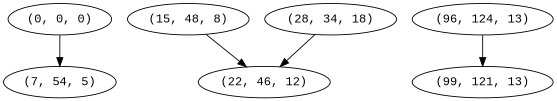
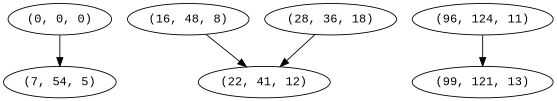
node "(15, 48, 8)": label "(15, 48, 8)" -> "(16, 48, 8)"
node "(28, 34, 18)": label "(28, 34, 18)" -> "(28, 36, 18)"
node "(96, 124, 13)": label "(96, 124, 13)" -> "(96, 124, 11)"
node "(22, 46, 12)": label "(22, 46, 12)" -> "(22, 41, 12)"
